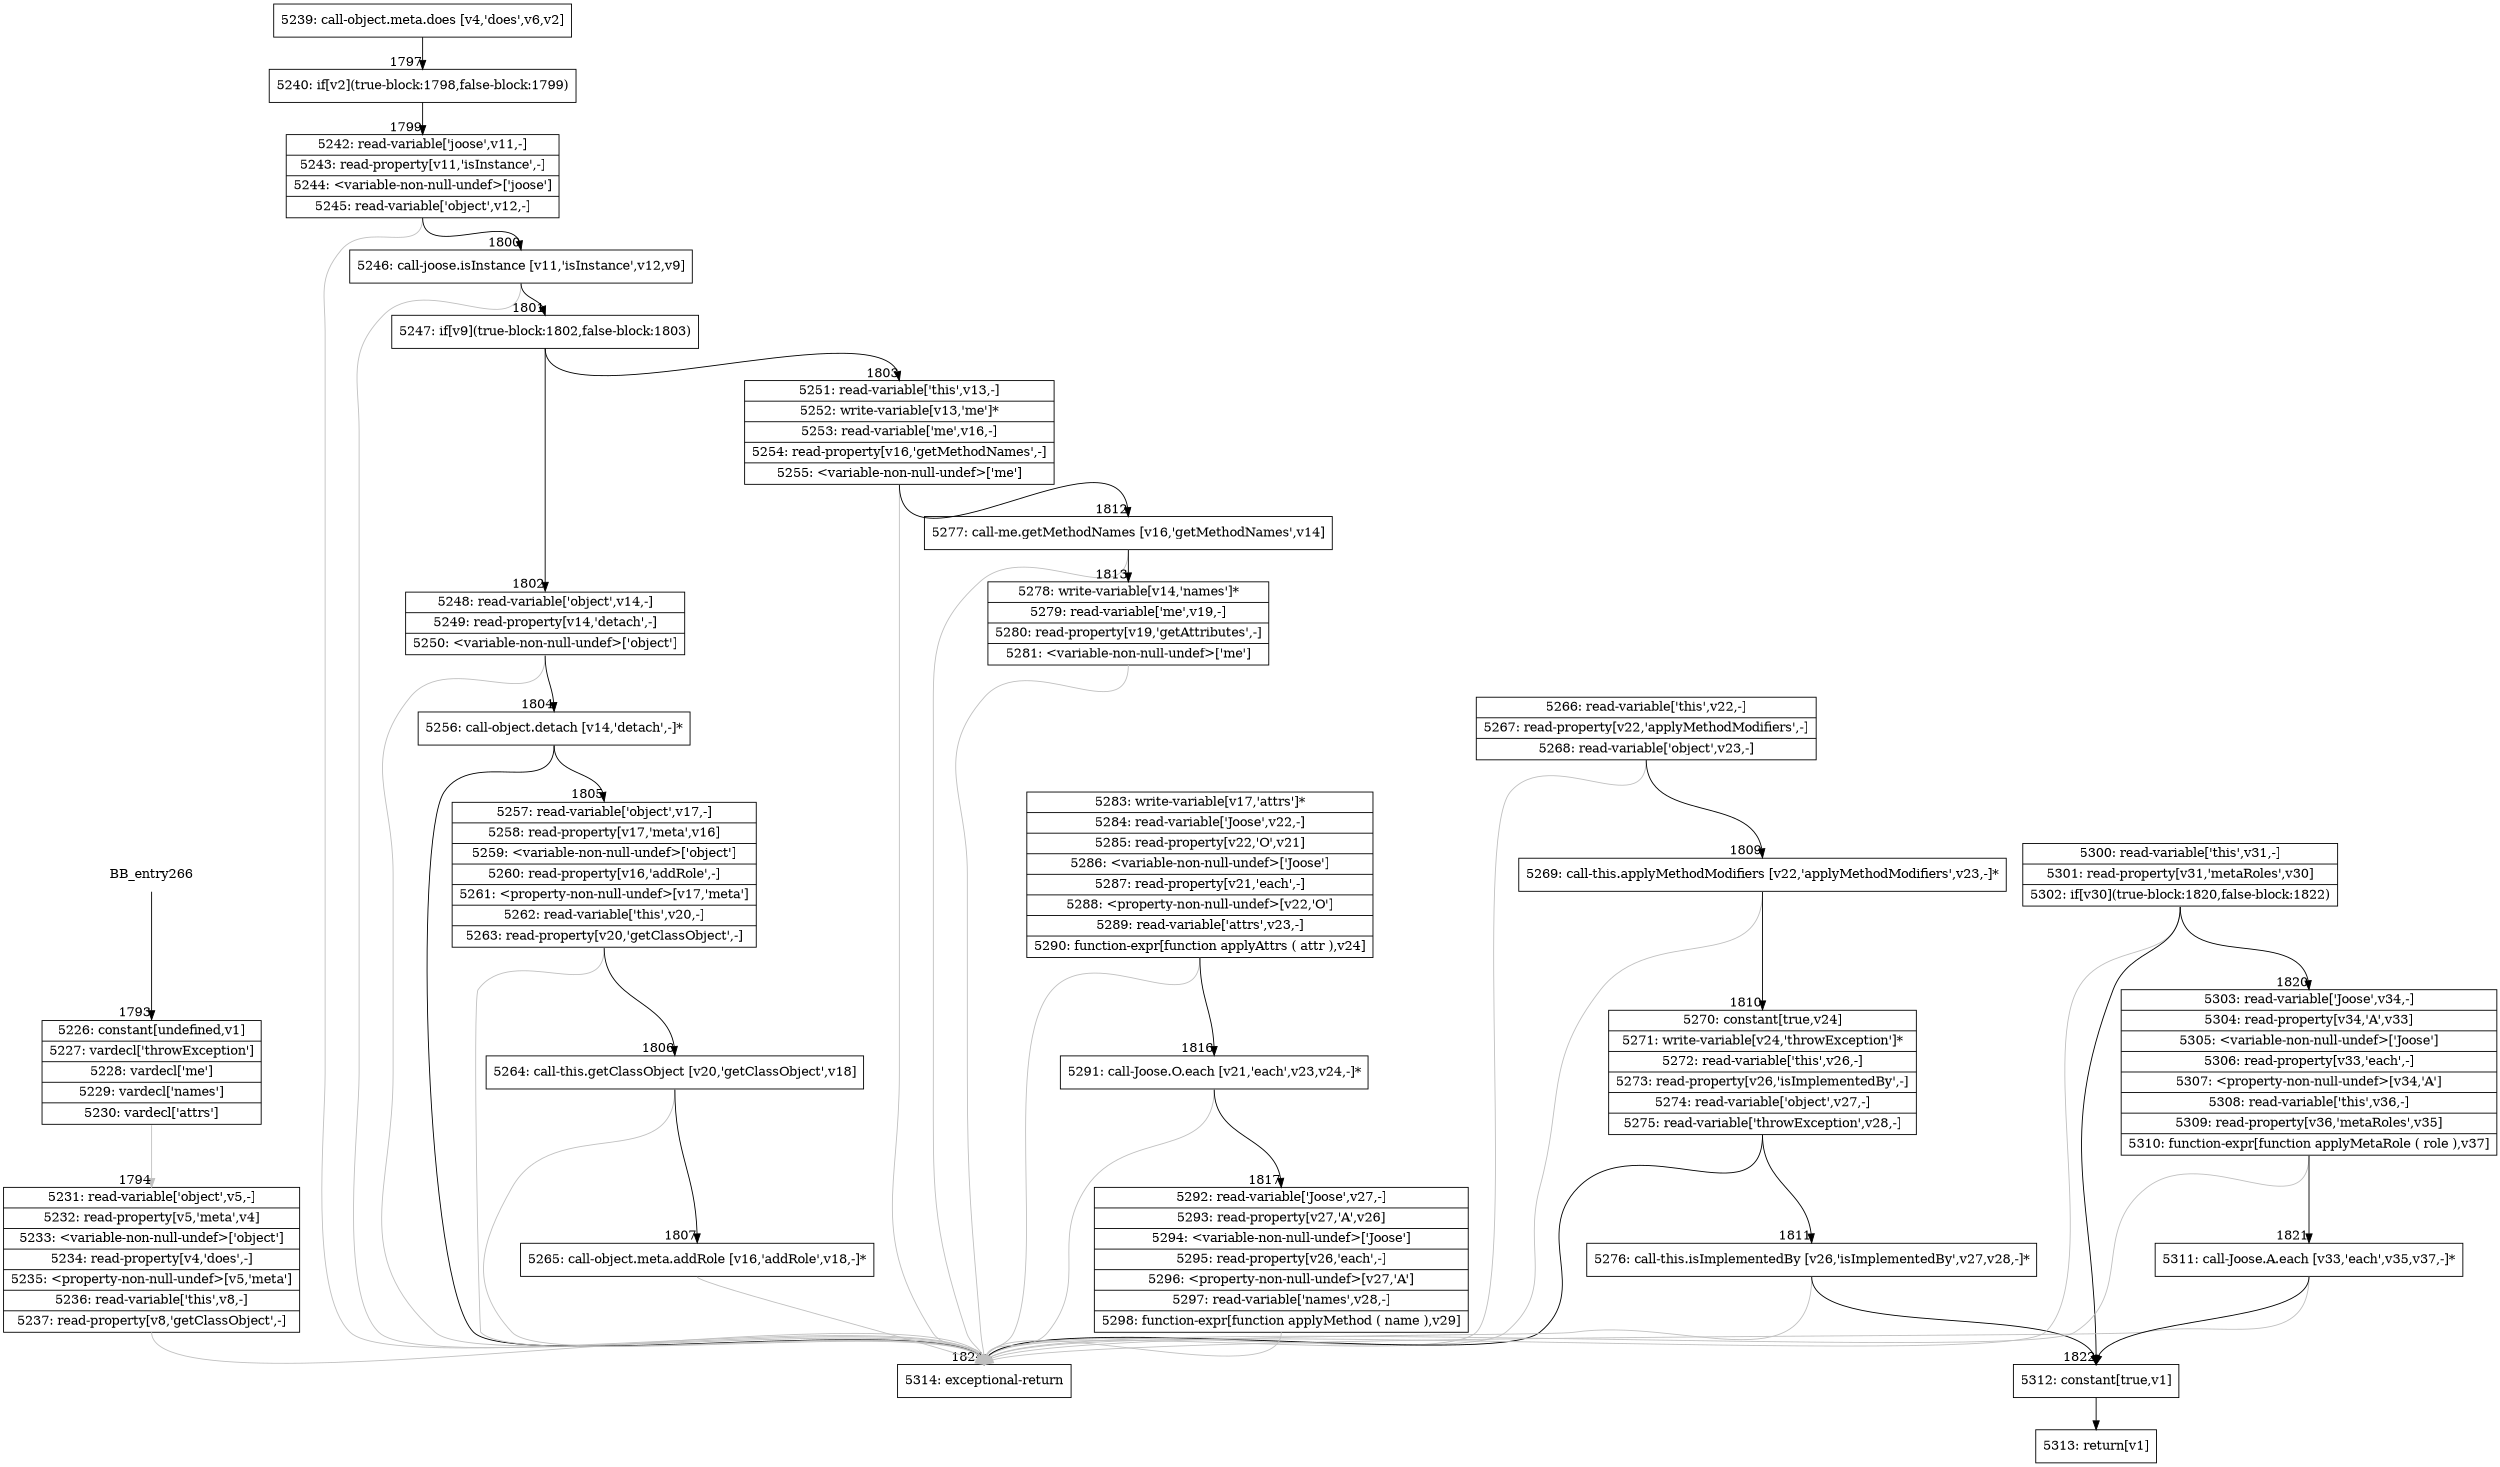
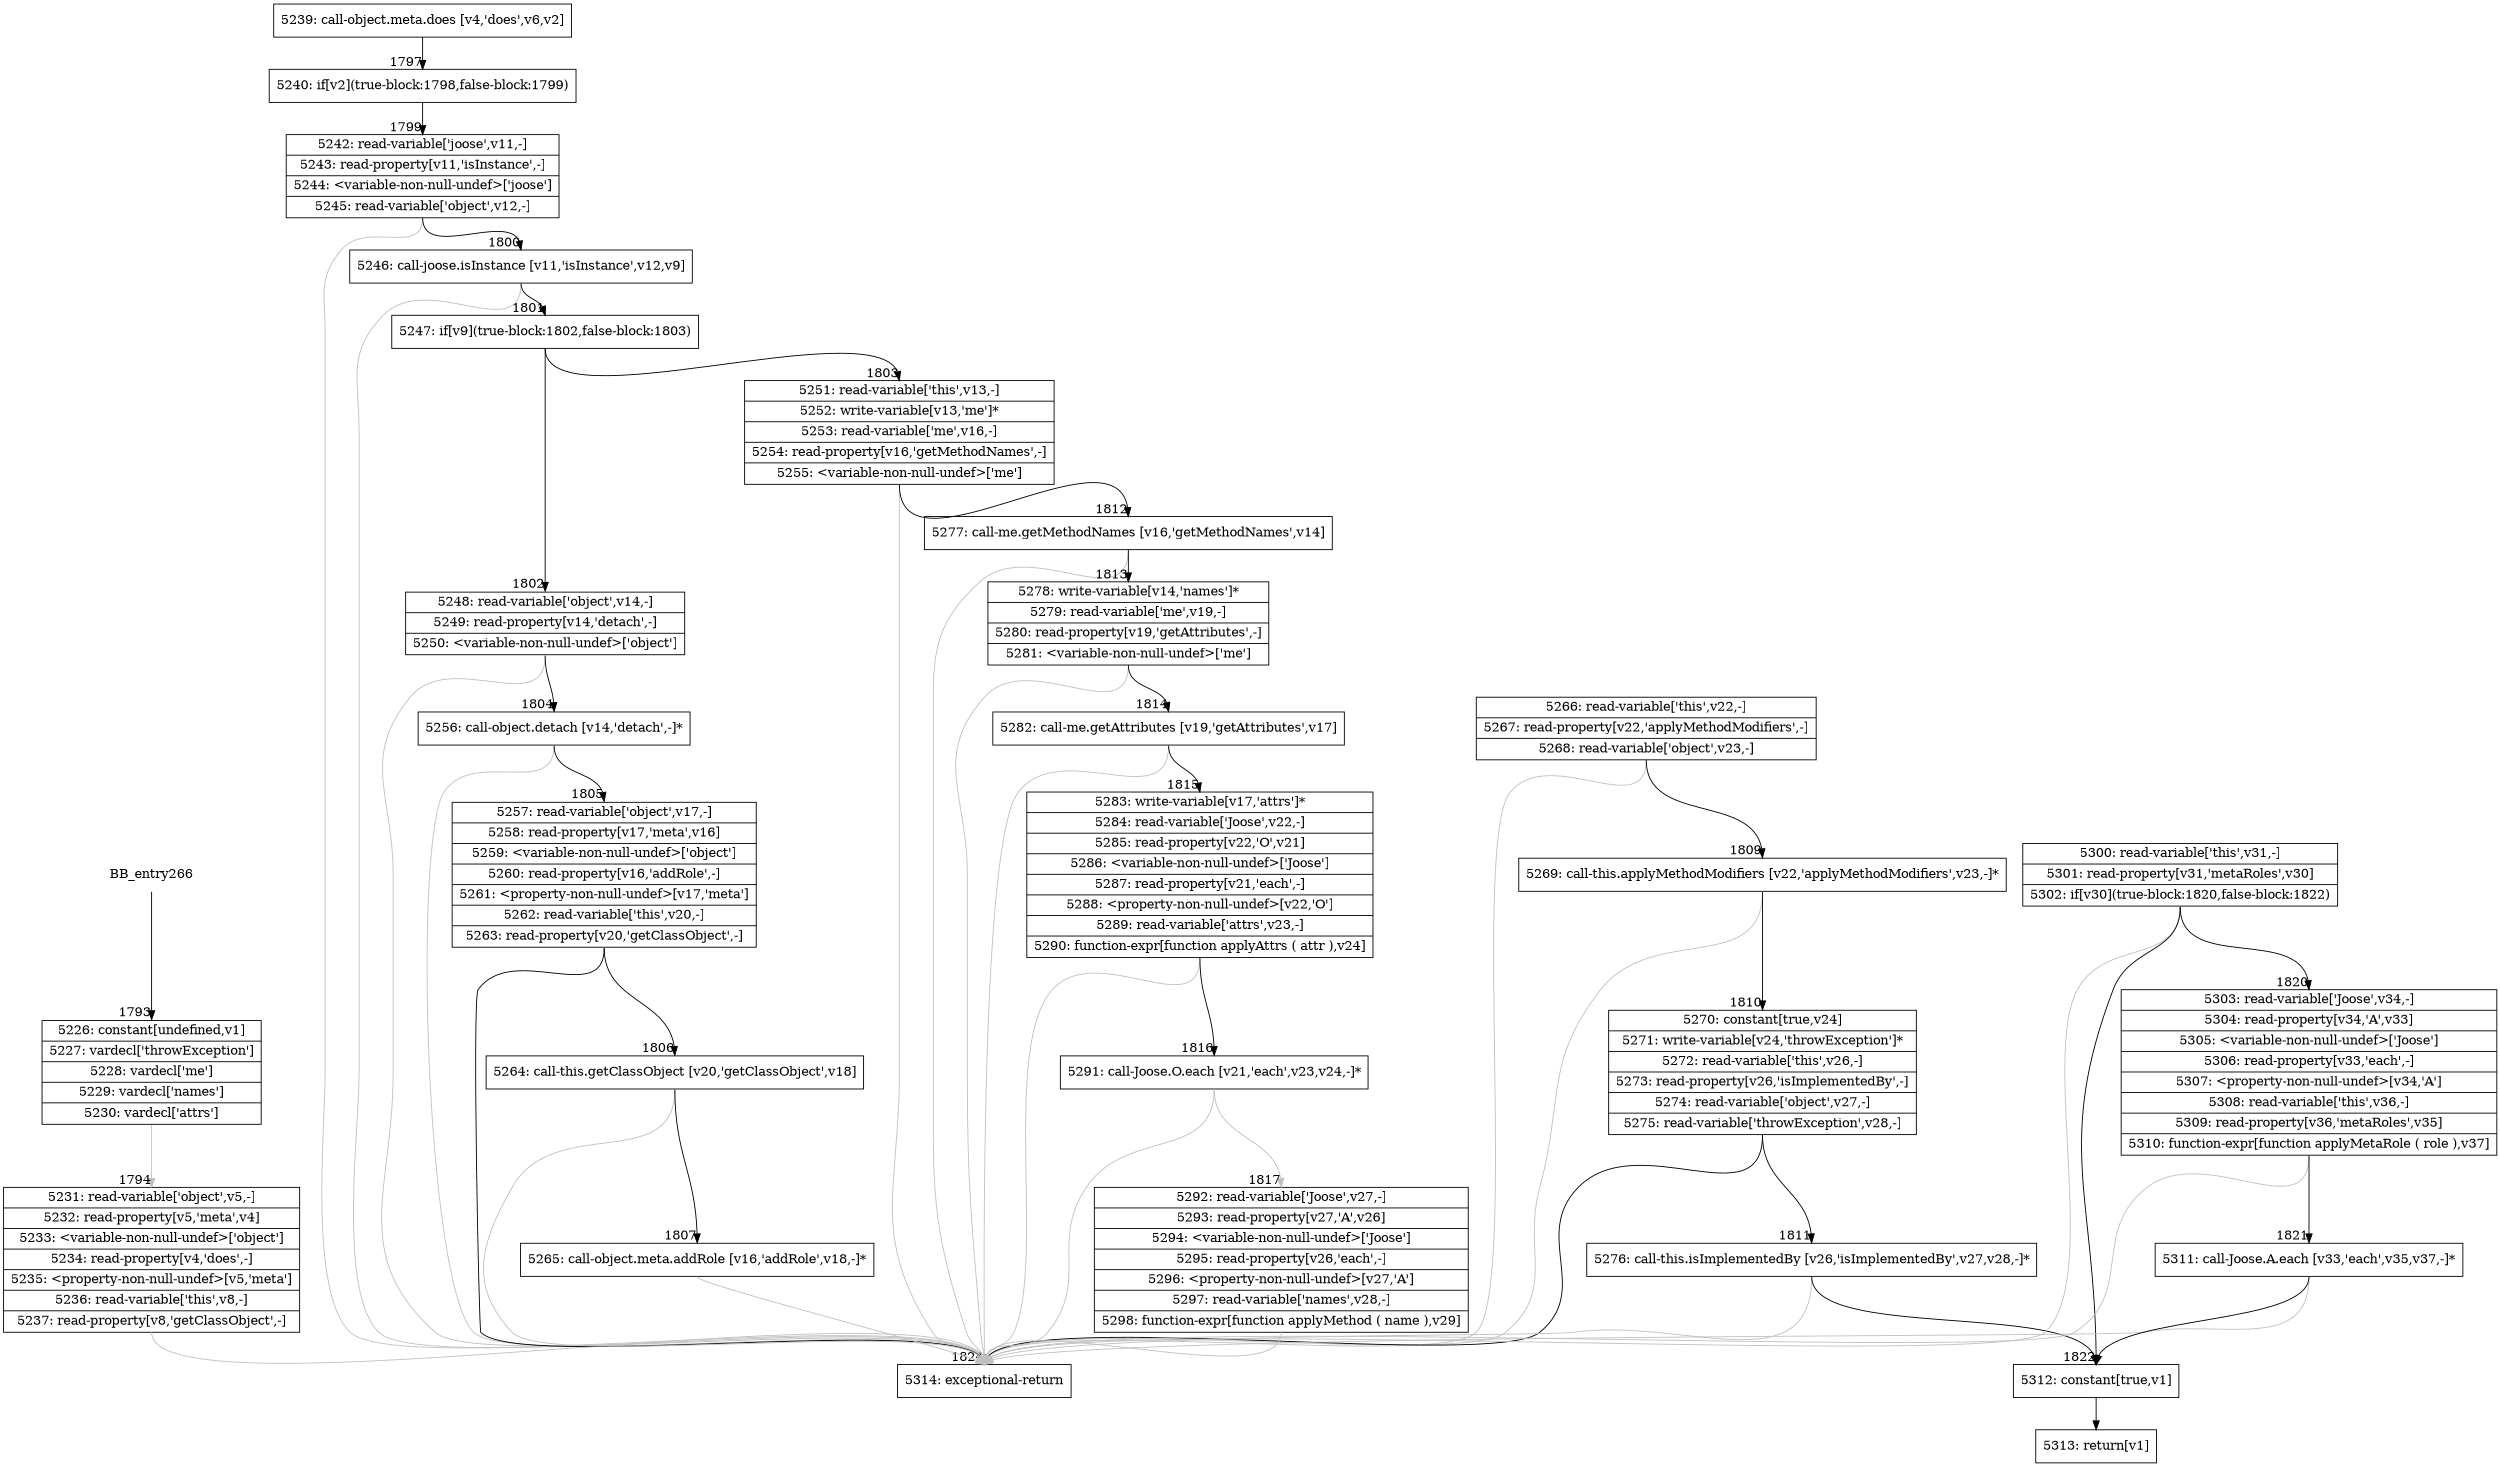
node "5282: call-me.getAttributes [v19,'getAttributes',v17]": added
edge "5291: call-Joose.O.each [v21,'each',v23,v24,-]*" -> "5292: read-variable['Joose',v27,-]": color black -> gray
edge "5256: call-object.detach [v14,'detach',-]*" -> "5314: exceptional-return": color black -> gray
edge "5257: read-variable['object',v17,-]" -> "5314: exceptional-return": color gray -> black
